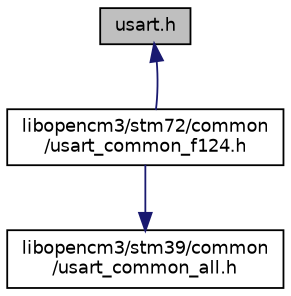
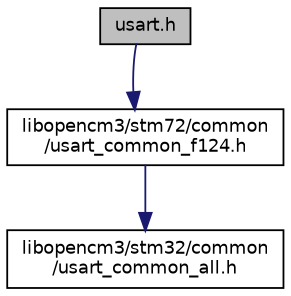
edge "libopencm3/stm72/common /usart_common_f124.h" -> "usart.h": reversed
node "libopencm3/stm39/common /usart_common_all.h": label "libopencm3/stm39/common /usart_common_all.h" -> "libopencm3/stm32/common /usart_common_all.h"
